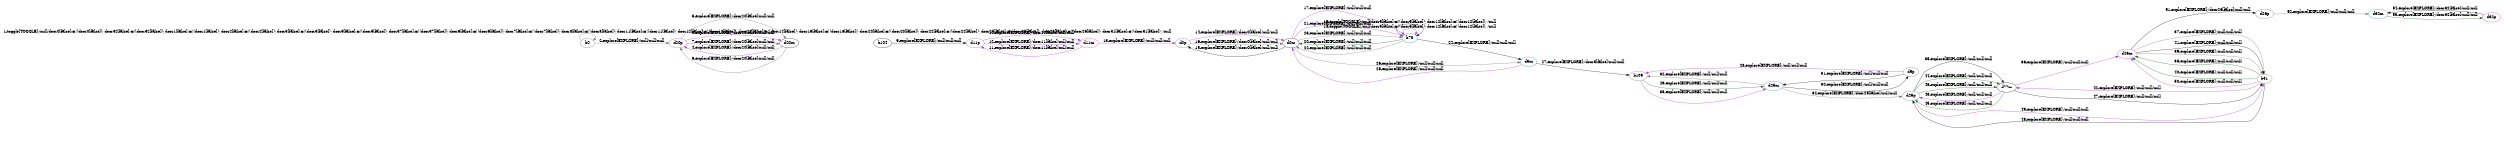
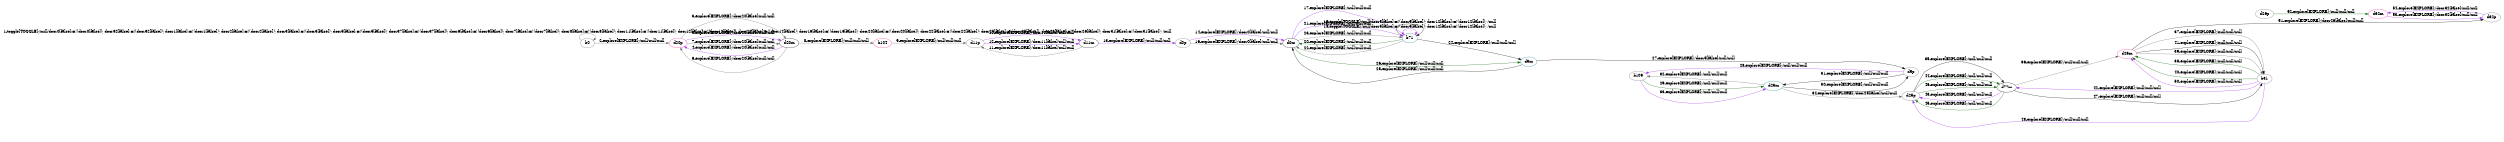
edge "d32p" -> "d32m": color black -> purple
edge "d26p" -> "d32m": color gray40 -> darkgreen
node "d32m": color teal -> deeppink
edge "d26m" -> "d26p": now "d26m" -> "d32p"
node "d32p": color deeppink -> gray40
edge "d32m" -> "d32p": color darkgreen -> purple
node "b78": label "b78" -> "b71"
edge "d20m" -> "b104": added, label "8-explore[EXPLORE];/null/null/null"
node "b104": color black -> deeppink
edge "b104" -> "d11p": color black -> gray40
node "d11m": color deeppink -> black
edge "d11m" -> "d11p": color purple -> gray40
edge "d0m" -> "d0p": removed, label "15-explore[EXPLORE];/door0[false]/null/null"
edge "d0m" -> "d5m": color gray40 -> darkgreen
edge "d5m" -> "b109": now "d5m" -> "d5p"
edge "d77m" -> "d26m": color purple -> gray40
edge "d5m" -> "d0m": color purple -> black
edge "d25p" -> "b31": removed, label "49-explore[EXPLORE];/null/null/null"
edge "b31" -> "d25p": color black -> purple
